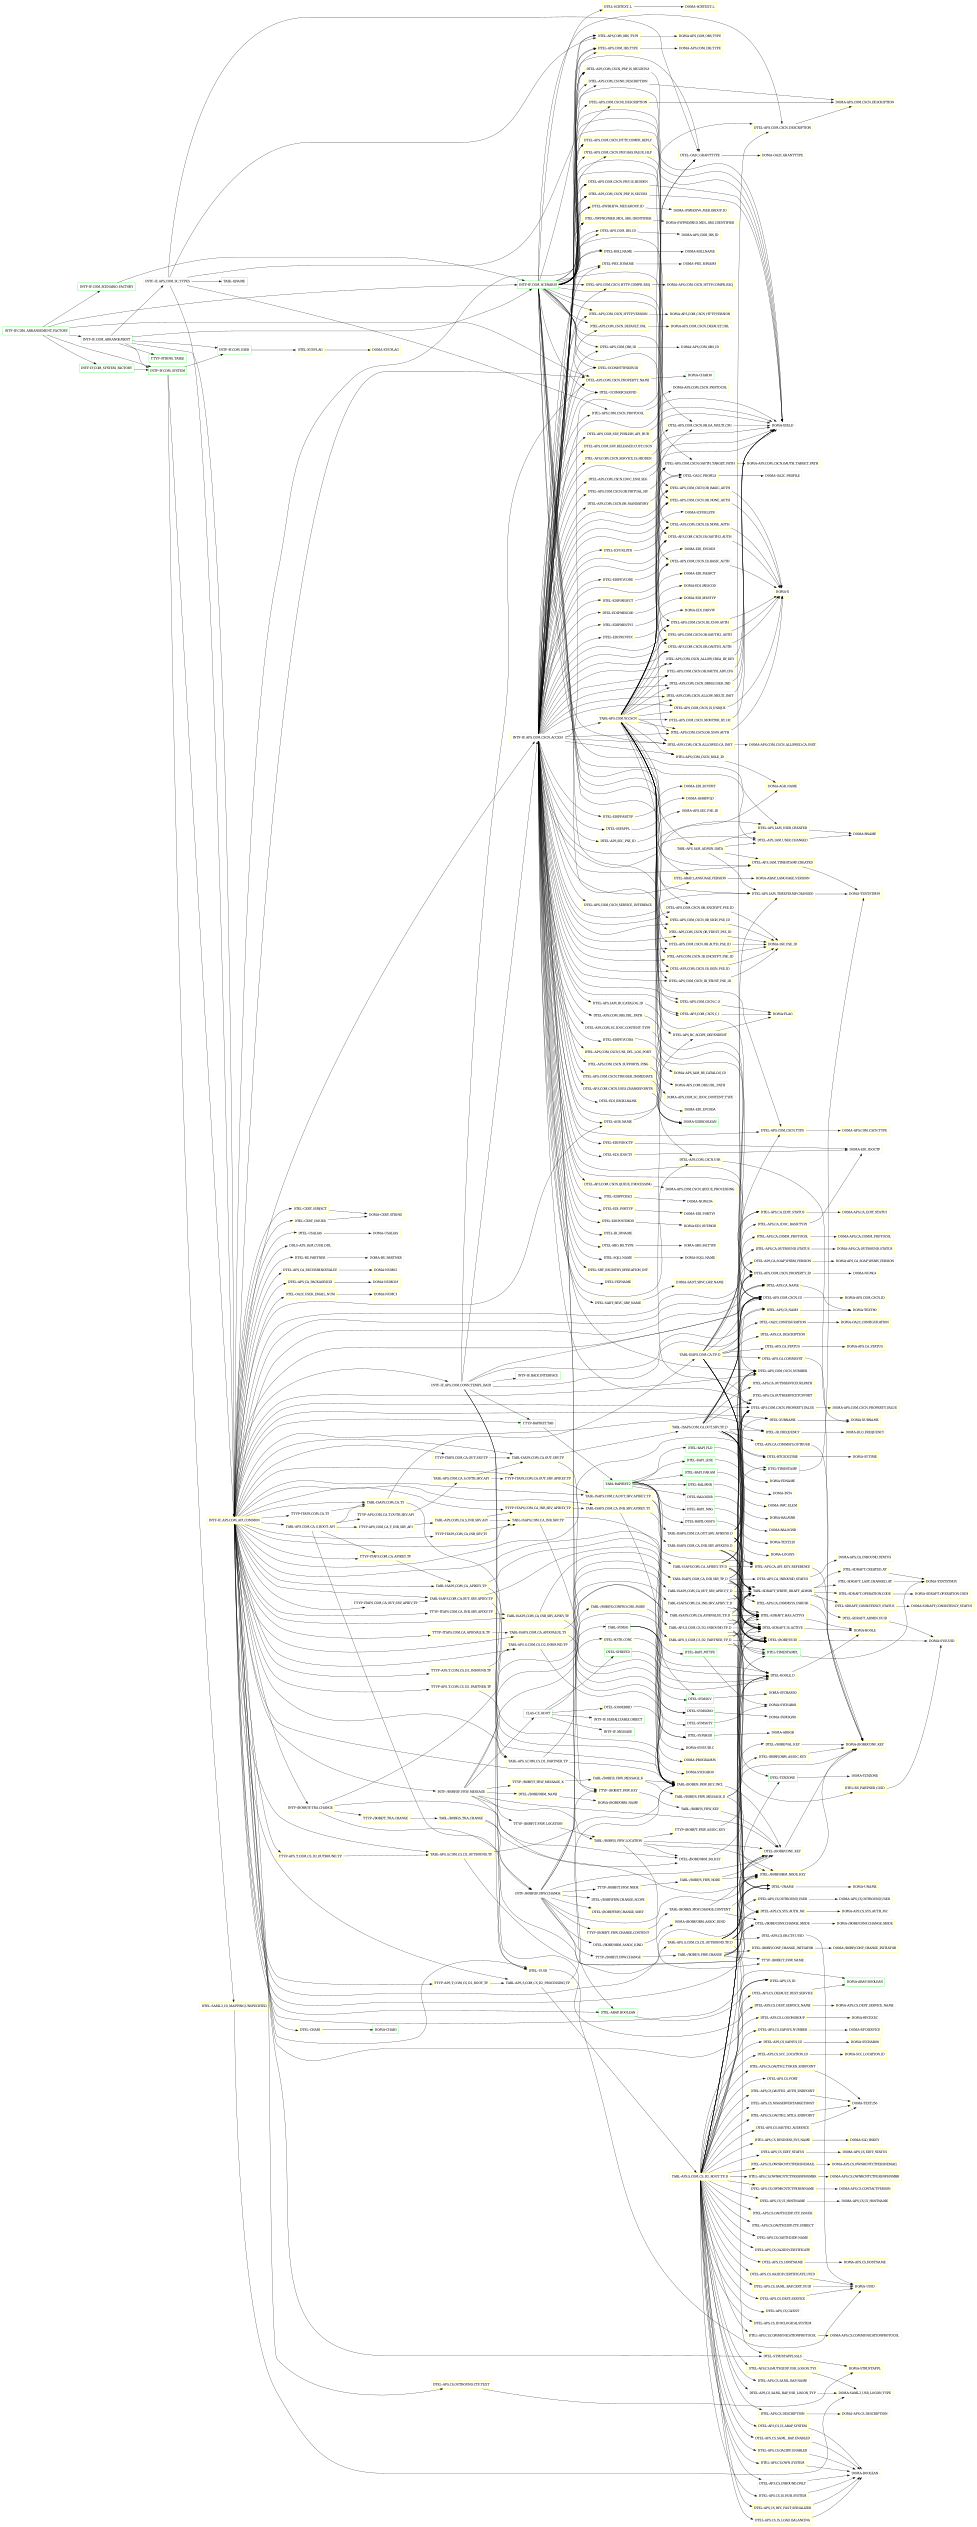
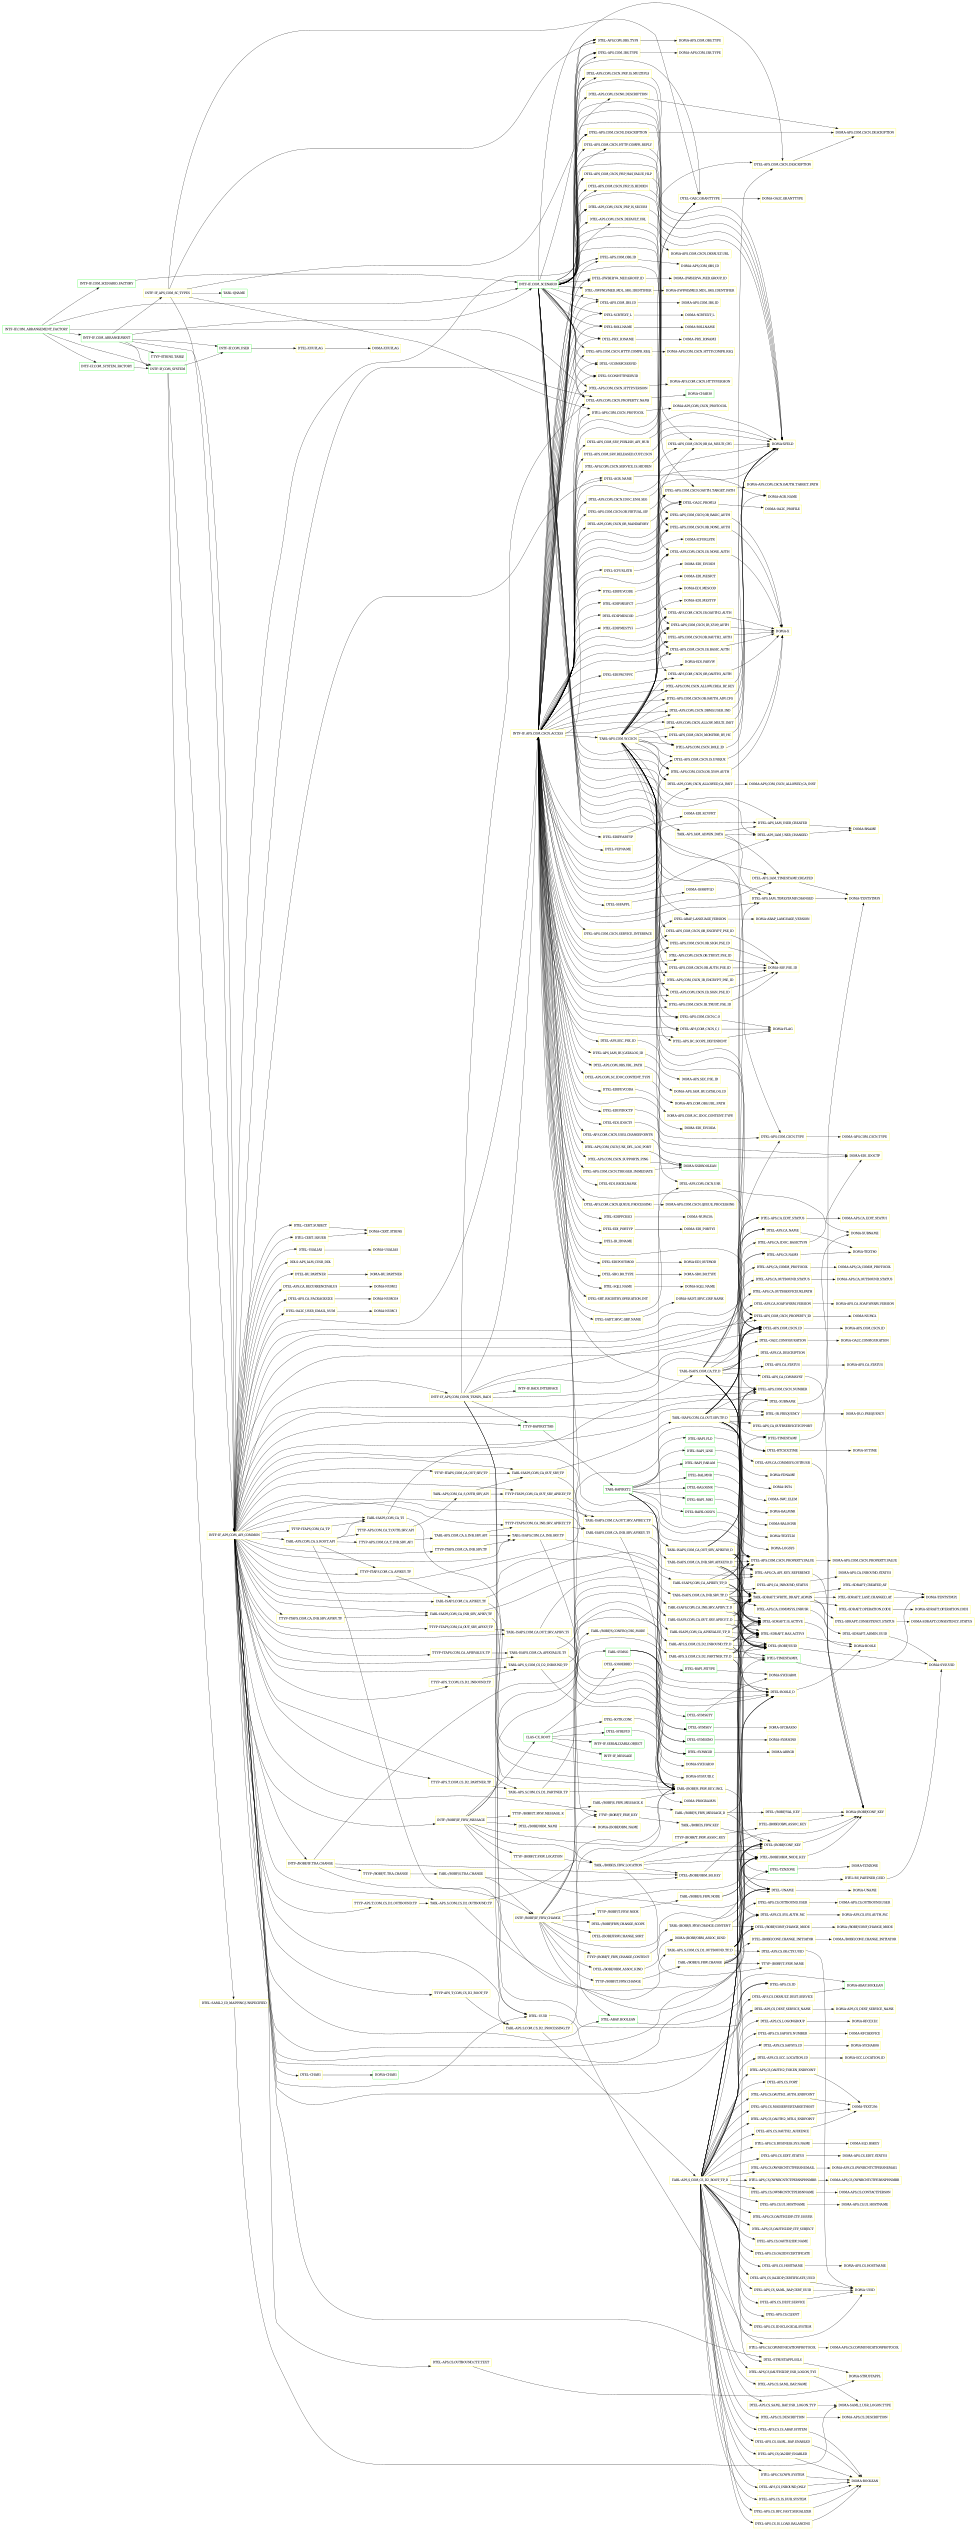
edge "INTF-IF_APS_COM_CSCN_ACCESS" -> "DTEL-SCRTEXT_L": added
